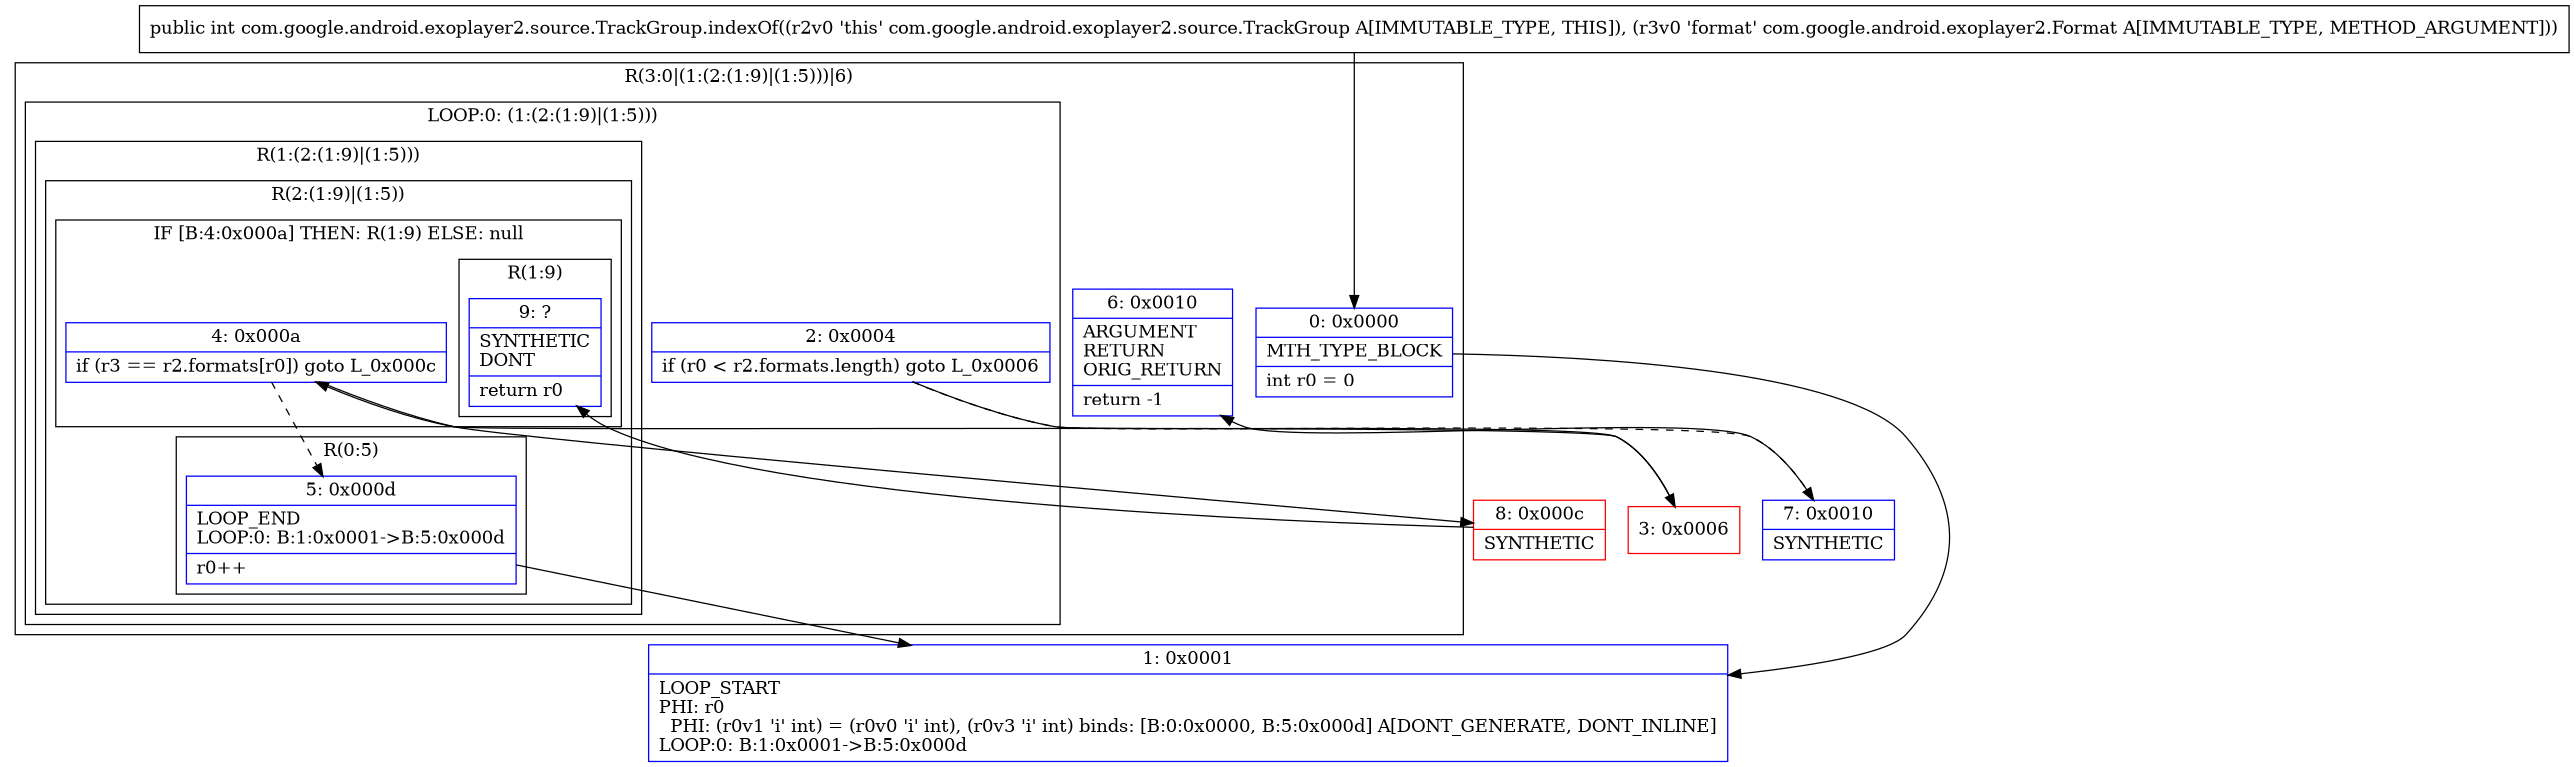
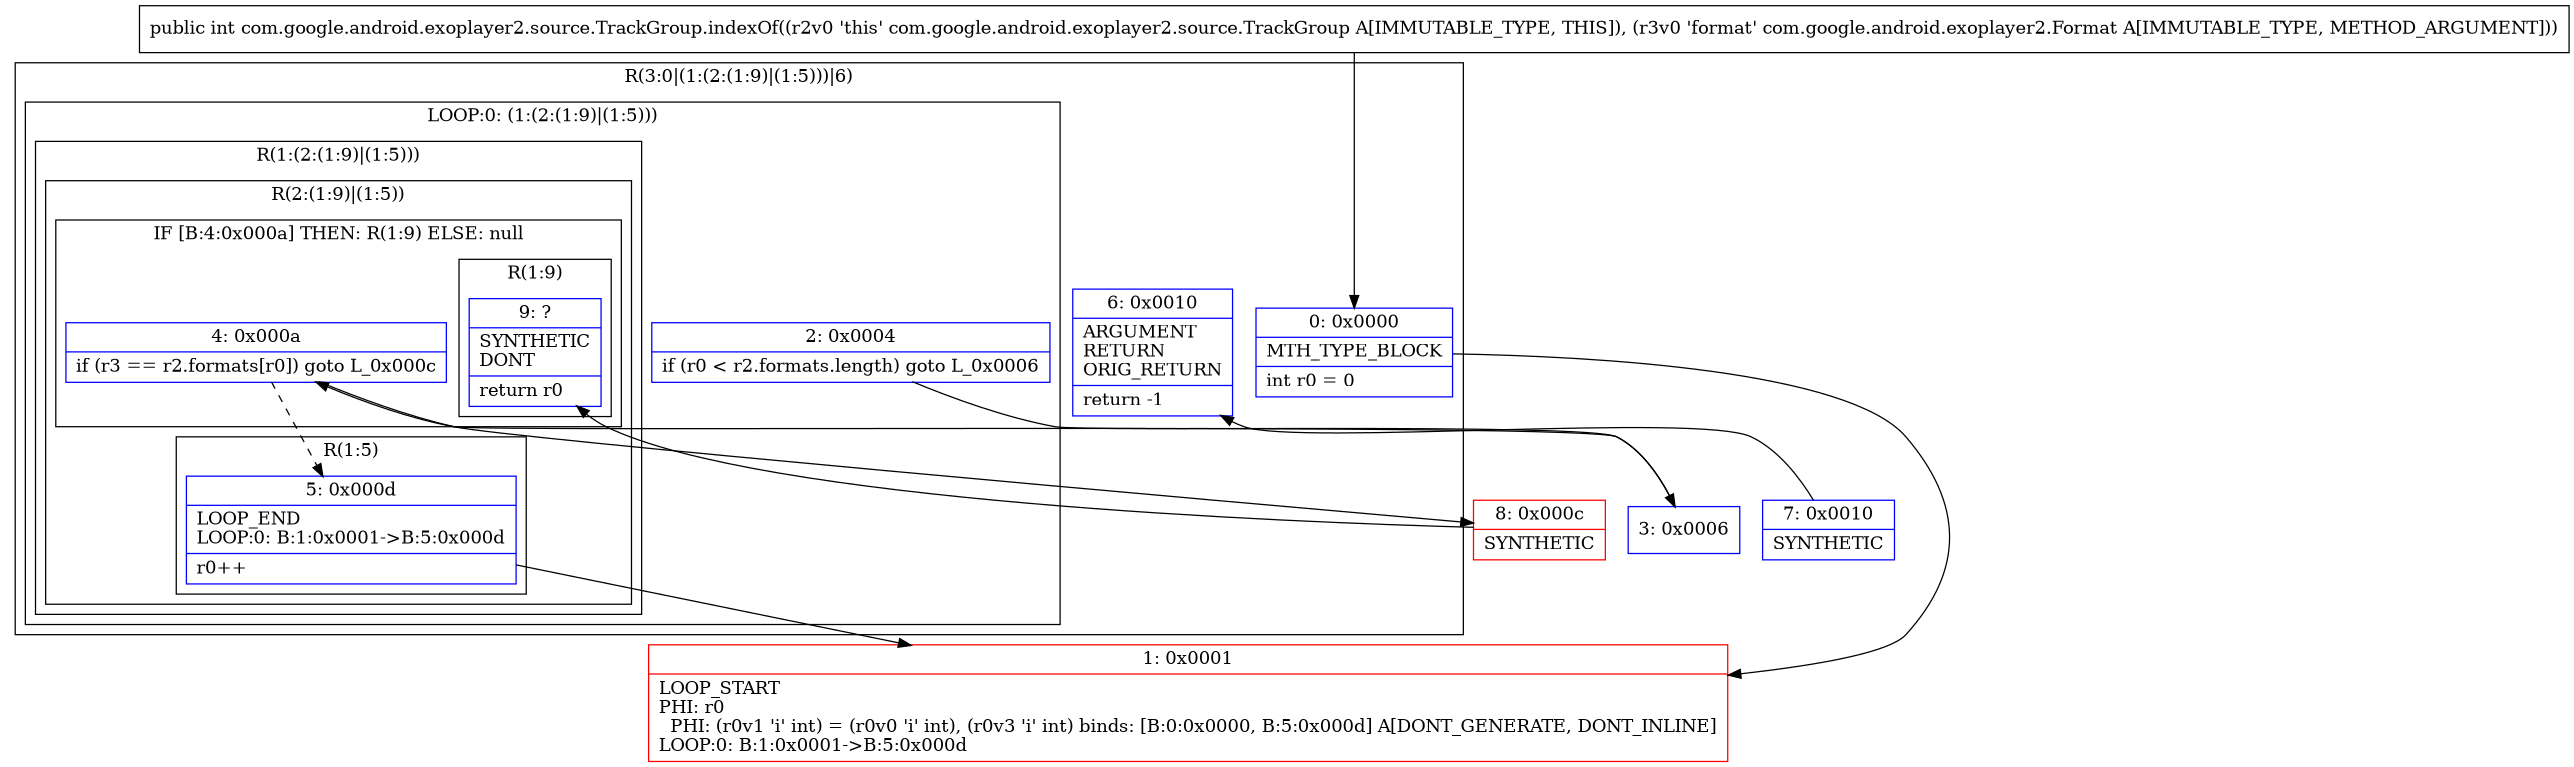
edge "2: 0x0004" -> "7: 0x0010": removed
cluster "R(0:5)": label "R(0:5)" -> "R(1:5)"
node "3: 0x0006": color red -> blue
node "1: 0x0001": color blue -> red
